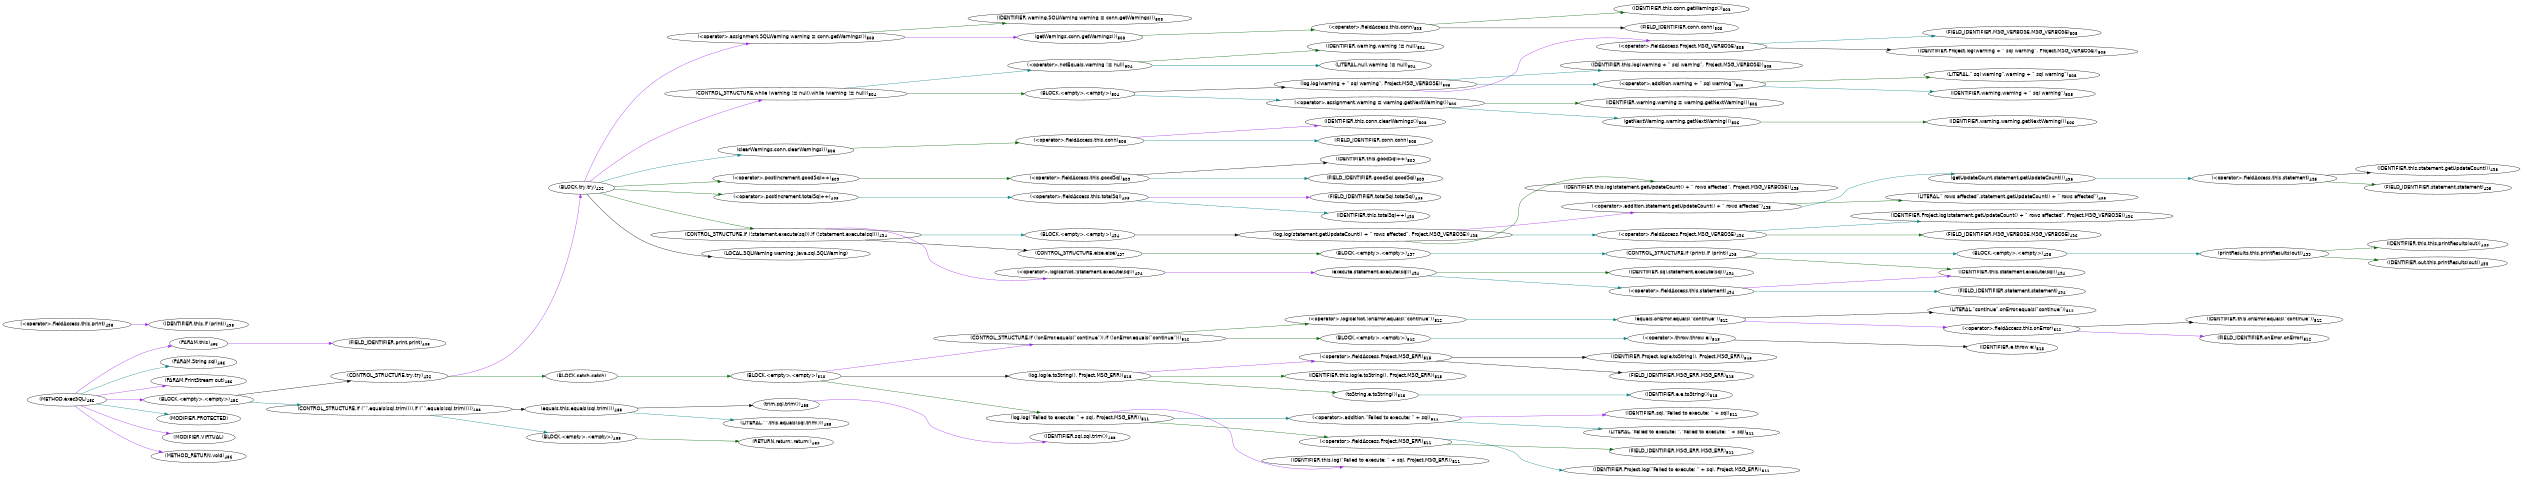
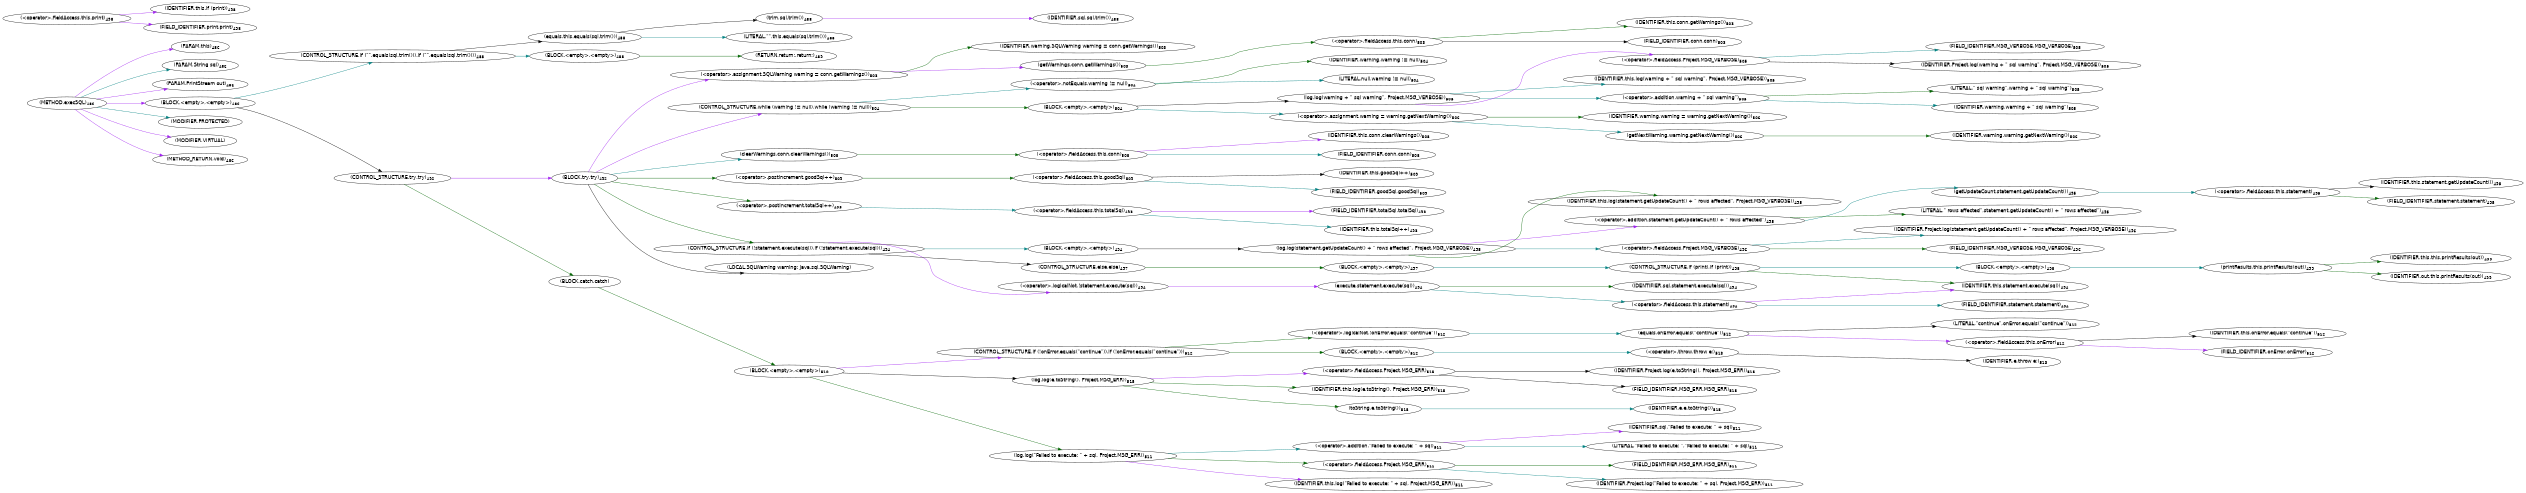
edge "(PARAM,this)" -> "(FIELD_IDENTIFIER,print,print)": now "(<operator>.fieldAccess,this.print)" -> "(FIELD_IDENTIFIER,print,print)"
